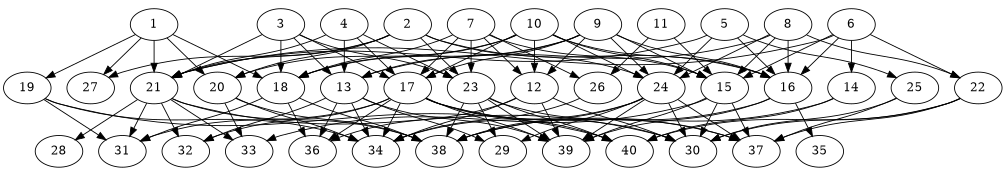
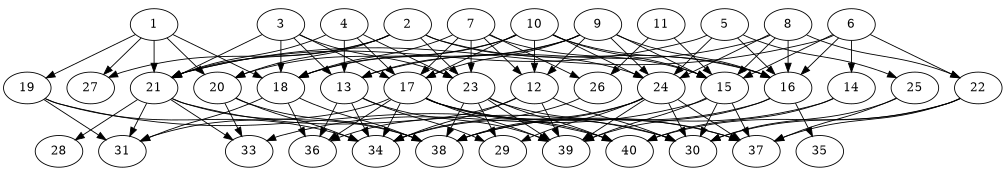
node "32": removed
